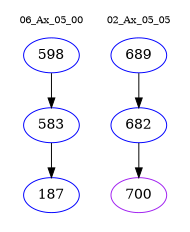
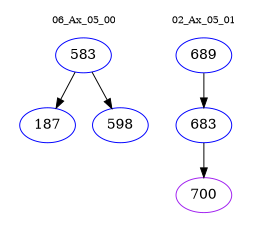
cluster "02_Ax_05_05": label "02_Ax_05_05" -> "02_Ax_05_01"
edge "598" -> "583": reversed
node "682": label "682" -> "683"
